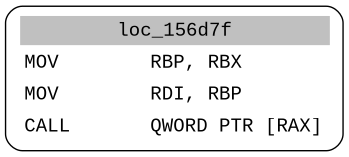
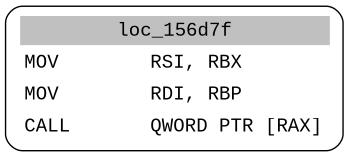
node "loc_156d7f": text "MOV        RBP, RBX" -> "MOV        RSI, RBX"
